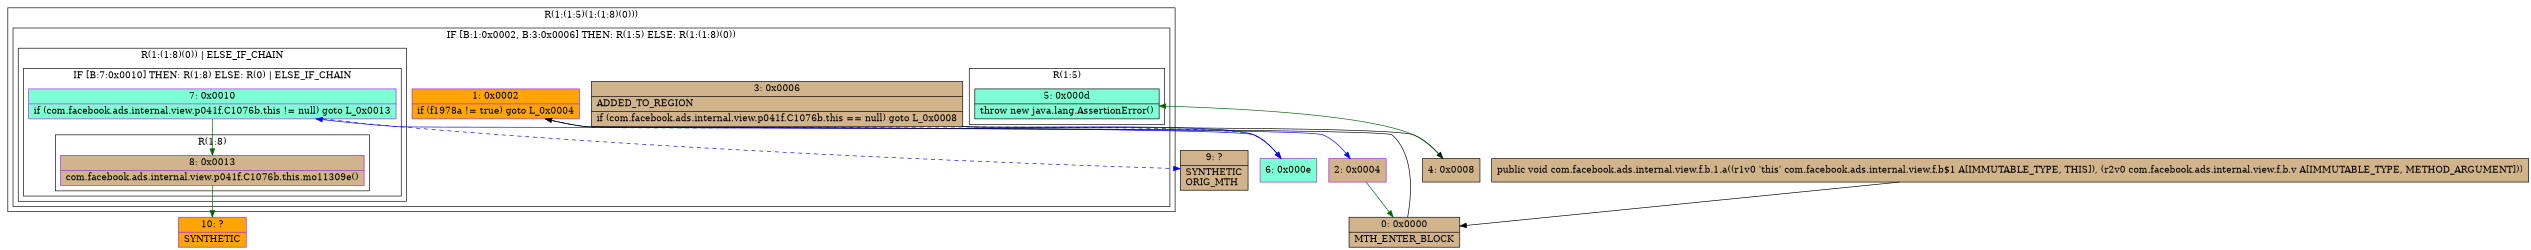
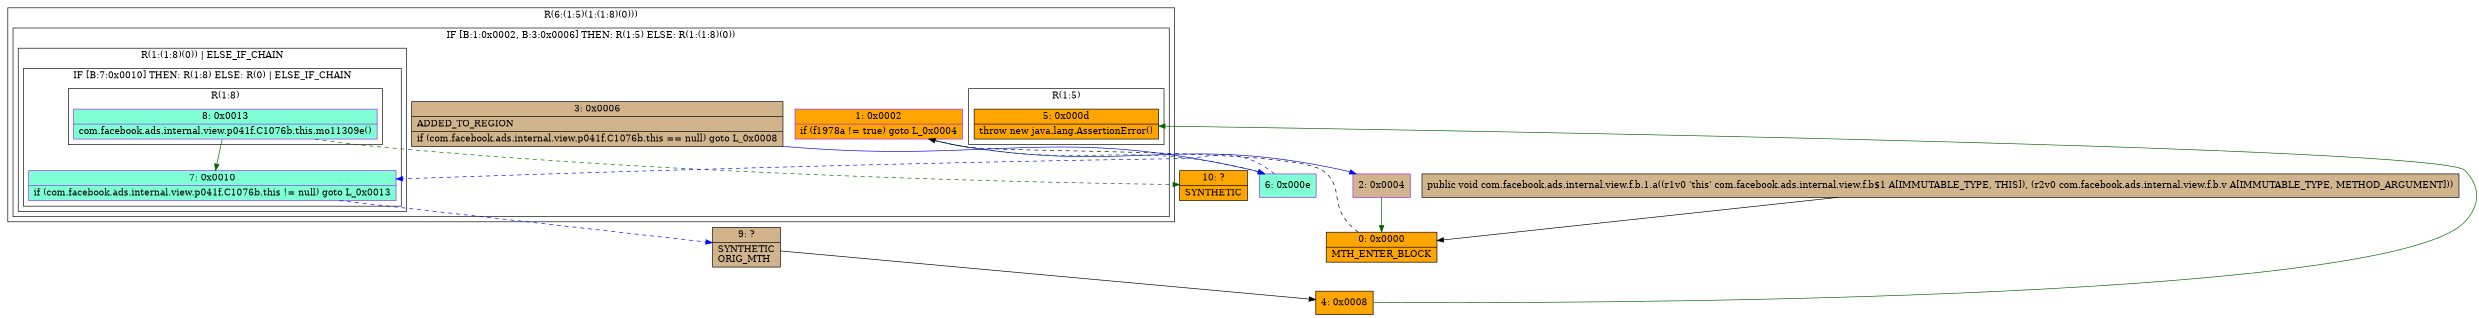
cluster "R(1:(1:5)(1:(1:8)(0)))": label "R(1:(1:5)(1:(1:8)(0)))" -> "R(6:(1:5)(1:(1:8)(0)))"
node "5: 0x000d": fillcolor aquamarine -> orange
edge "6: 0x000e" -> "7: 0x0010": style solid -> dashed
edge "3: 0x0006" -> "4: 0x0008": now "9: ?" -> "4: 0x0008"
edge "0: 0x0000" -> "1: 0x0002": style solid -> dashed
edge "7: 0x0010" -> "8: 0x0013": reversed
node "8: 0x0013": fillcolor tan -> aquamarine
node "4: 0x0008": fillcolor tan -> orange
edge "8: 0x0013" -> "10: ?": style solid -> dashed
node "10: ?": color purple -> black
node "0: 0x0000": fillcolor tan -> orange
